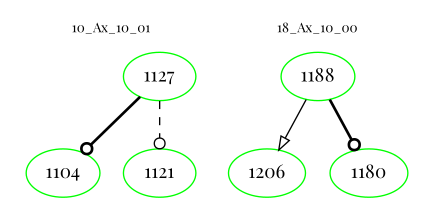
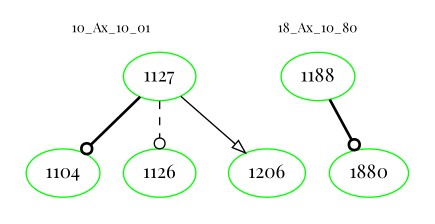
cluster "18_Ax_10_00": label "18_Ax_10_00" -> "18_Ax_10_80"
edge "1188" -> "1206": now "1127" -> "1206"
node "1121": label "1121" -> "1126"
node "1180": label "1180" -> "1880"
